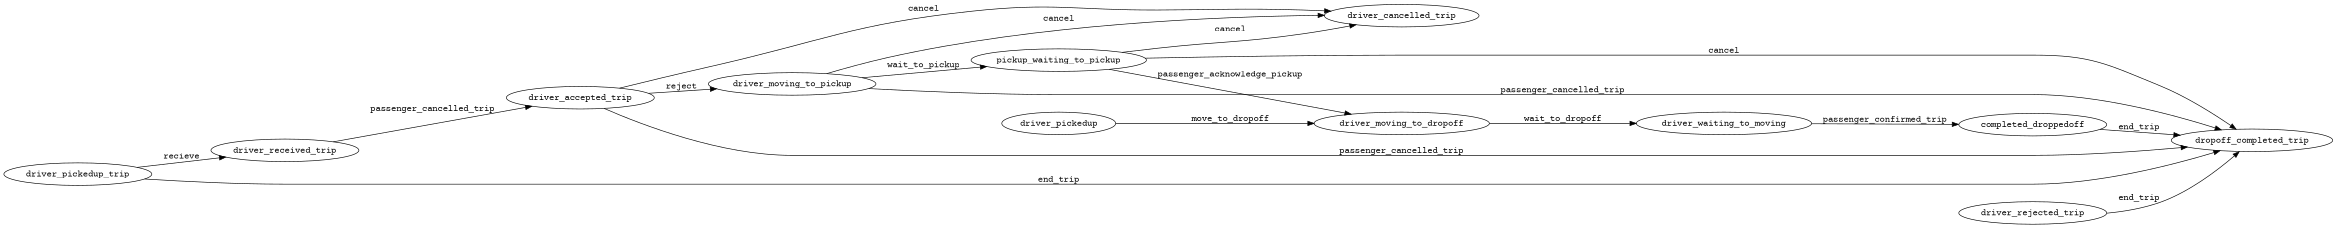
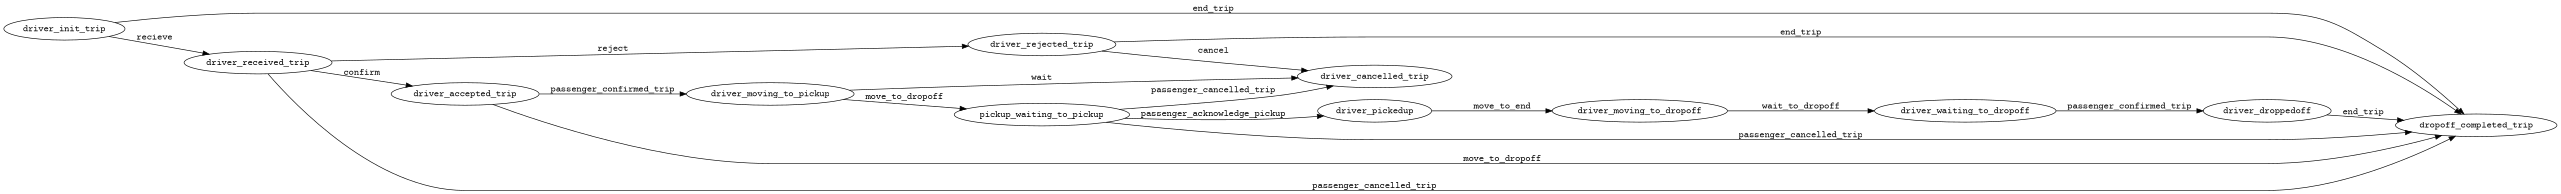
edge "driver_accepted_trip" -> "driver_cancelled_trip": now "driver_rejected_trip" -> "driver_cancelled_trip"
edge "driver_moving_to_pickup" -> "driver_cancelled_trip": label "cancel" -> "wait"
edge "pickup_waiting_to_pickup" -> "driver_cancelled_trip": label "cancel" -> "passenger_cancelled_trip"
edge "pickup_waiting_to_pickup" -> "dropoff_completed_trip": label "cancel" -> "passenger_cancelled_trip"
edge "driver_received_trip" -> "driver_rejected_trip": added, label "reject"
edge "driver_moving_to_pickup" -> "pickup_waiting_to_pickup": label "wait_to_pickup" -> "move_to_dropoff"
edge "driver_accepted_trip" -> "driver_moving_to_pickup": label "reject" -> "passenger_confirmed_trip"
edge "pickup_waiting_to_pickup" -> "driver_moving_to_dropoff": now "pickup_waiting_to_pickup" -> "driver_pickedup"
edge "driver_moving_to_pickup" -> "dropoff_completed_trip": now "driver_received_trip" -> "dropoff_completed_trip"
edge "driver_received_trip" -> "driver_accepted_trip": label "passenger_cancelled_trip" -> "confirm"
edge "driver_pickedup" -> "driver_moving_to_dropoff": label "move_to_dropoff" -> "move_to_end"
node "driver_waiting_to_moving": label "driver_waiting_to_moving" -> "driver_waiting_to_dropoff"
node "completed_droppedoff": label "completed_droppedoff" -> "driver_droppedoff"
edge "driver_accepted_trip" -> "dropoff_completed_trip": label "passenger_cancelled_trip" -> "move_to_dropoff"
node "driver_pickedup_trip": label "driver_pickedup_trip" -> "driver_init_trip"
